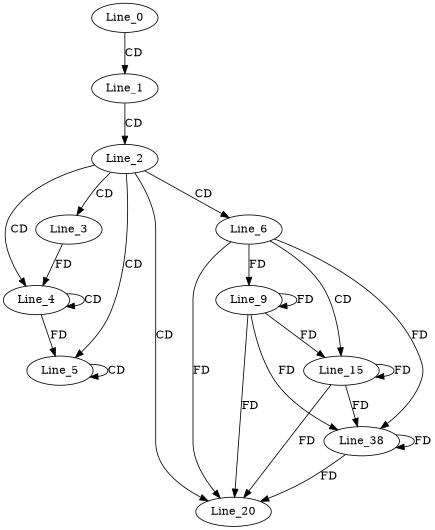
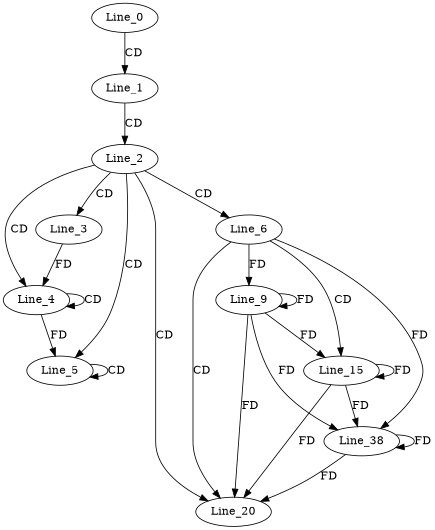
edge "Line_6" -> "Line_20": label "FD" -> "CD"
